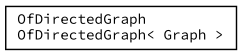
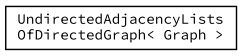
node "OfDirectedGraph OfDirectedGraph< Graph >": label "OfDirectedGraph OfDirectedGraph< Graph >" -> "UndirectedAdjacencyLists OfDirectedGraph< Graph >"
